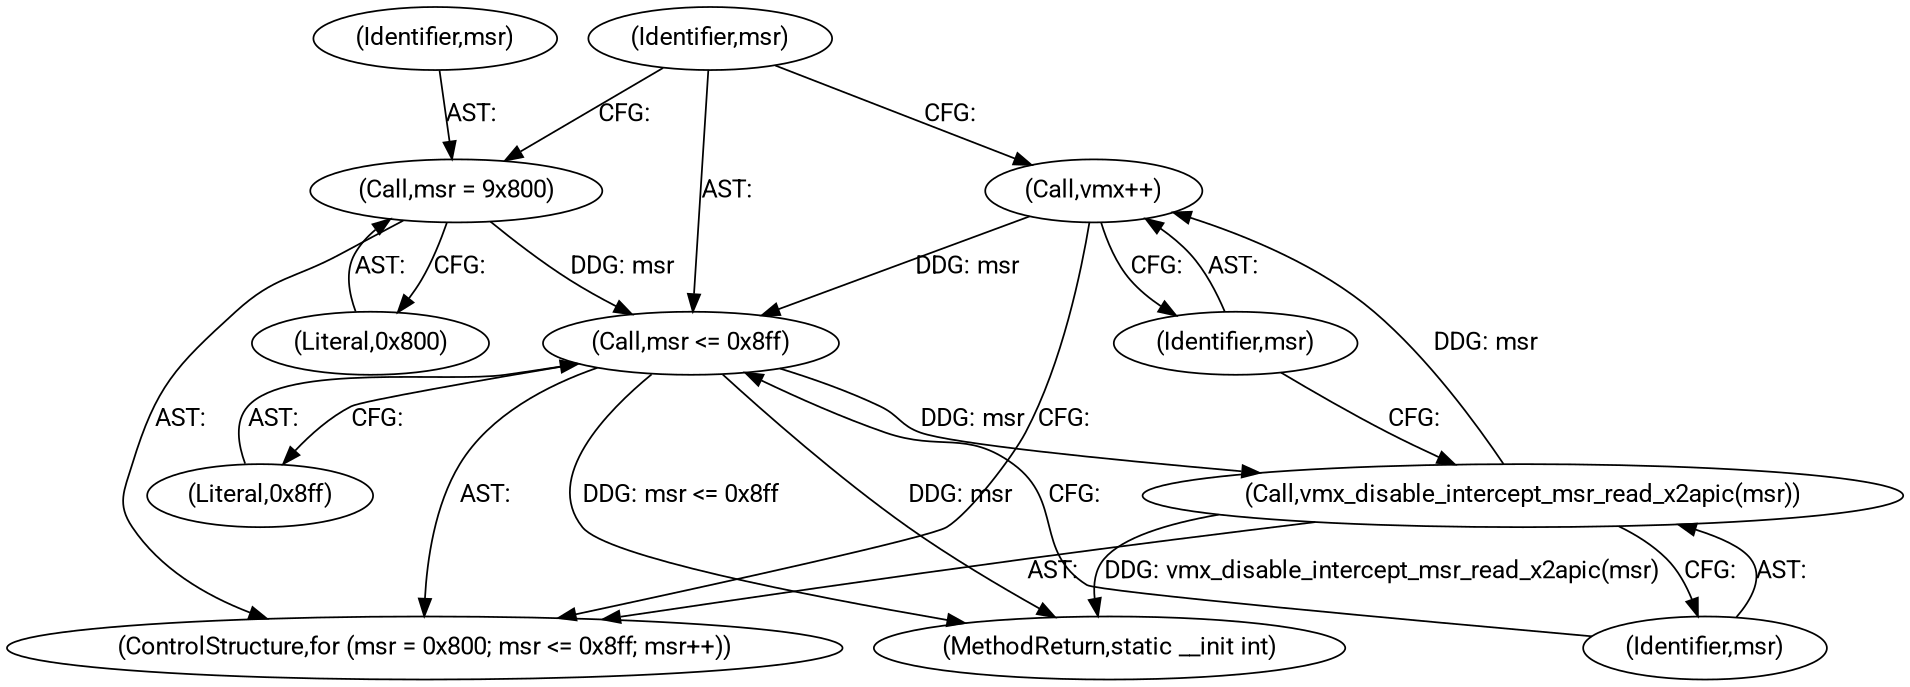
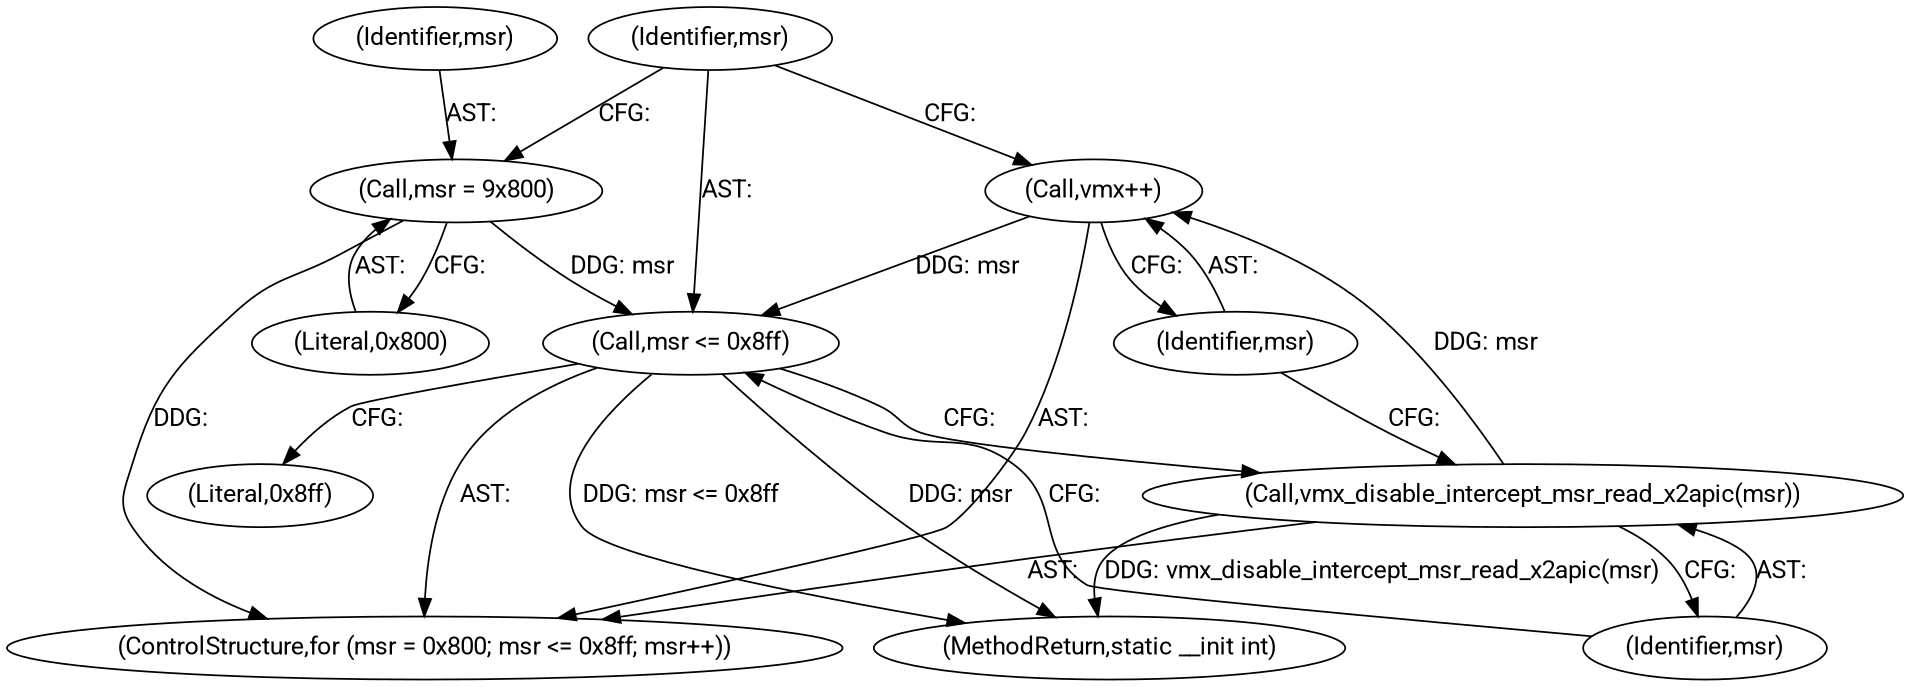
edge "(Literal,0x8ff)" -> "(Call,msr <= 0x8ff)": removed, label "AST:"
edge "(Call,msr = 9x800)" -> "(ControlStructure,for (msr = 0x800; msr <= 0x8ff; msr++))": label "AST: " -> "DDG: "
edge "(Call,msr <= 0x8ff)" -> "(Call,vmx_disable_intercept_msr_read_x2apic(msr))": label "DDG: msr" -> "CFG: "
edge "(Call,vmx++)" -> "(ControlStructure,for (msr = 0x800; msr <= 0x8ff; msr++))": label "CFG: " -> "AST: "
